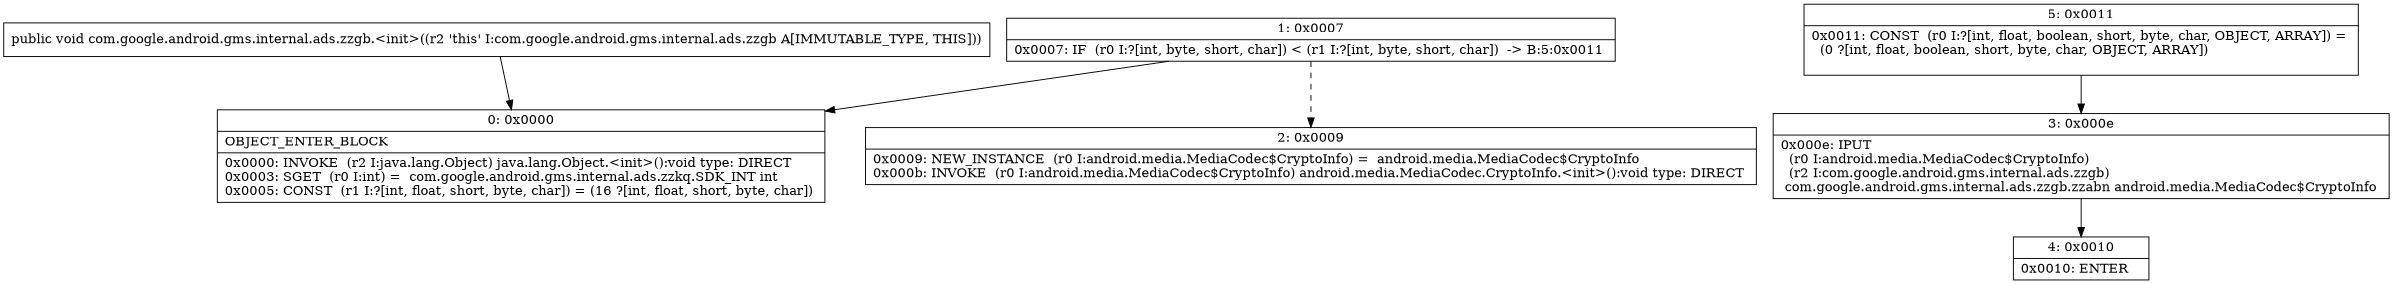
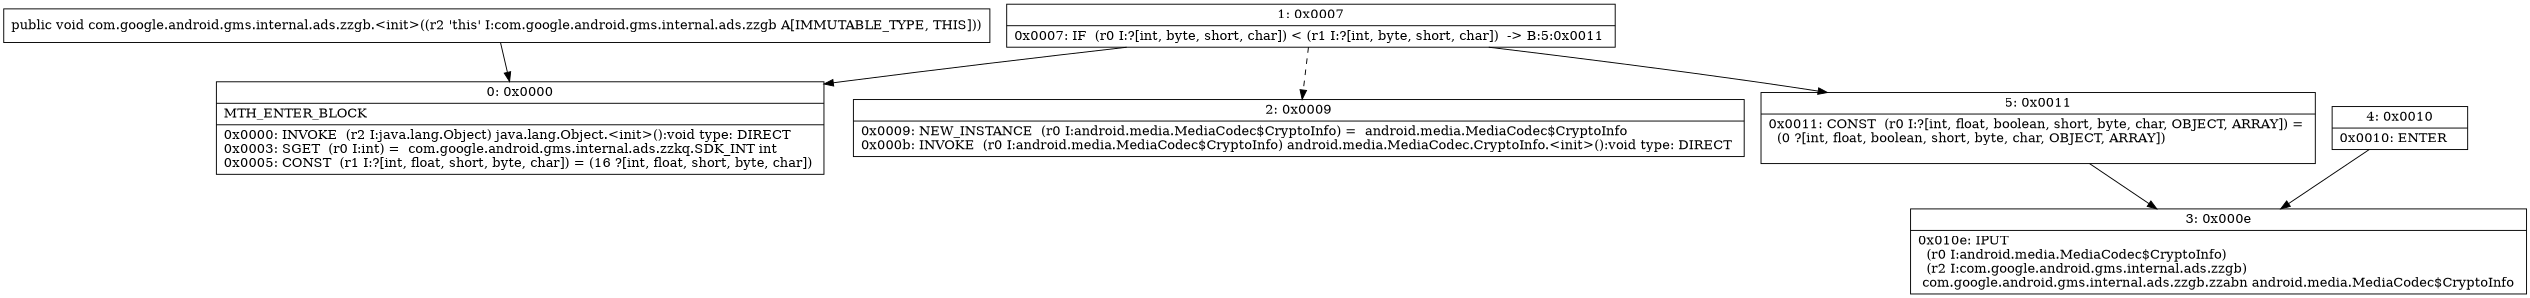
edge "1: 0x0007" -> "5: 0x0011": added
node "0: 0x0000": text "OBJECT_ENTER_BLOCK" -> "MTH_ENTER_BLOCK"
node "3: 0x000e": text "0x000e: IPUT" -> "0x010e: IPUT"
edge "3: 0x000e" -> "4: 0x0010": reversed
